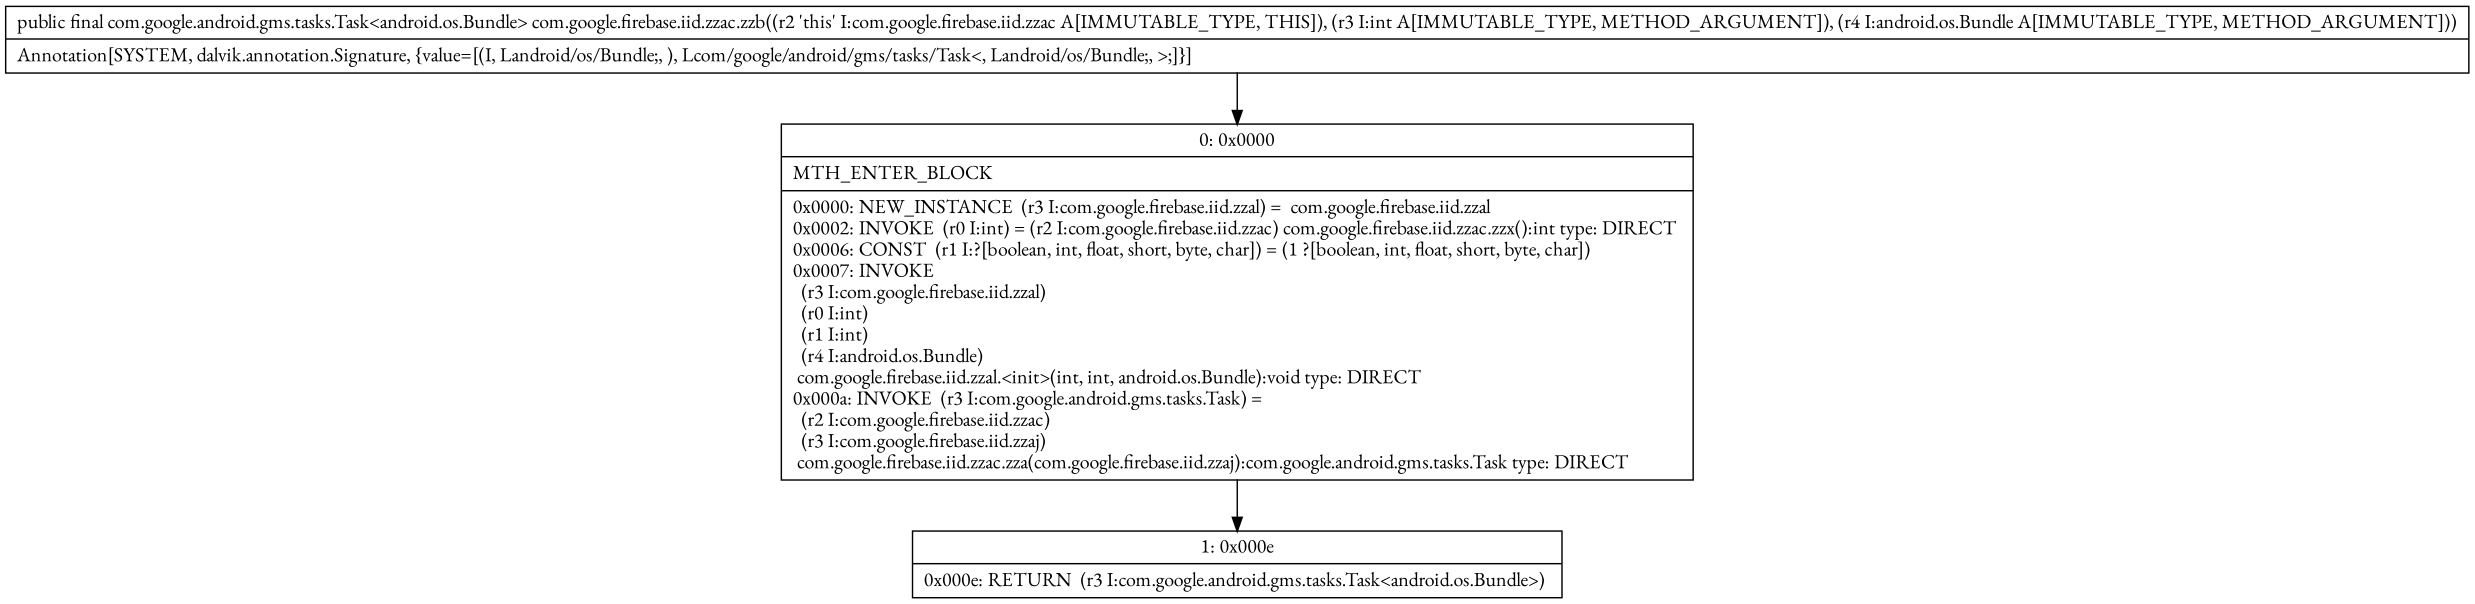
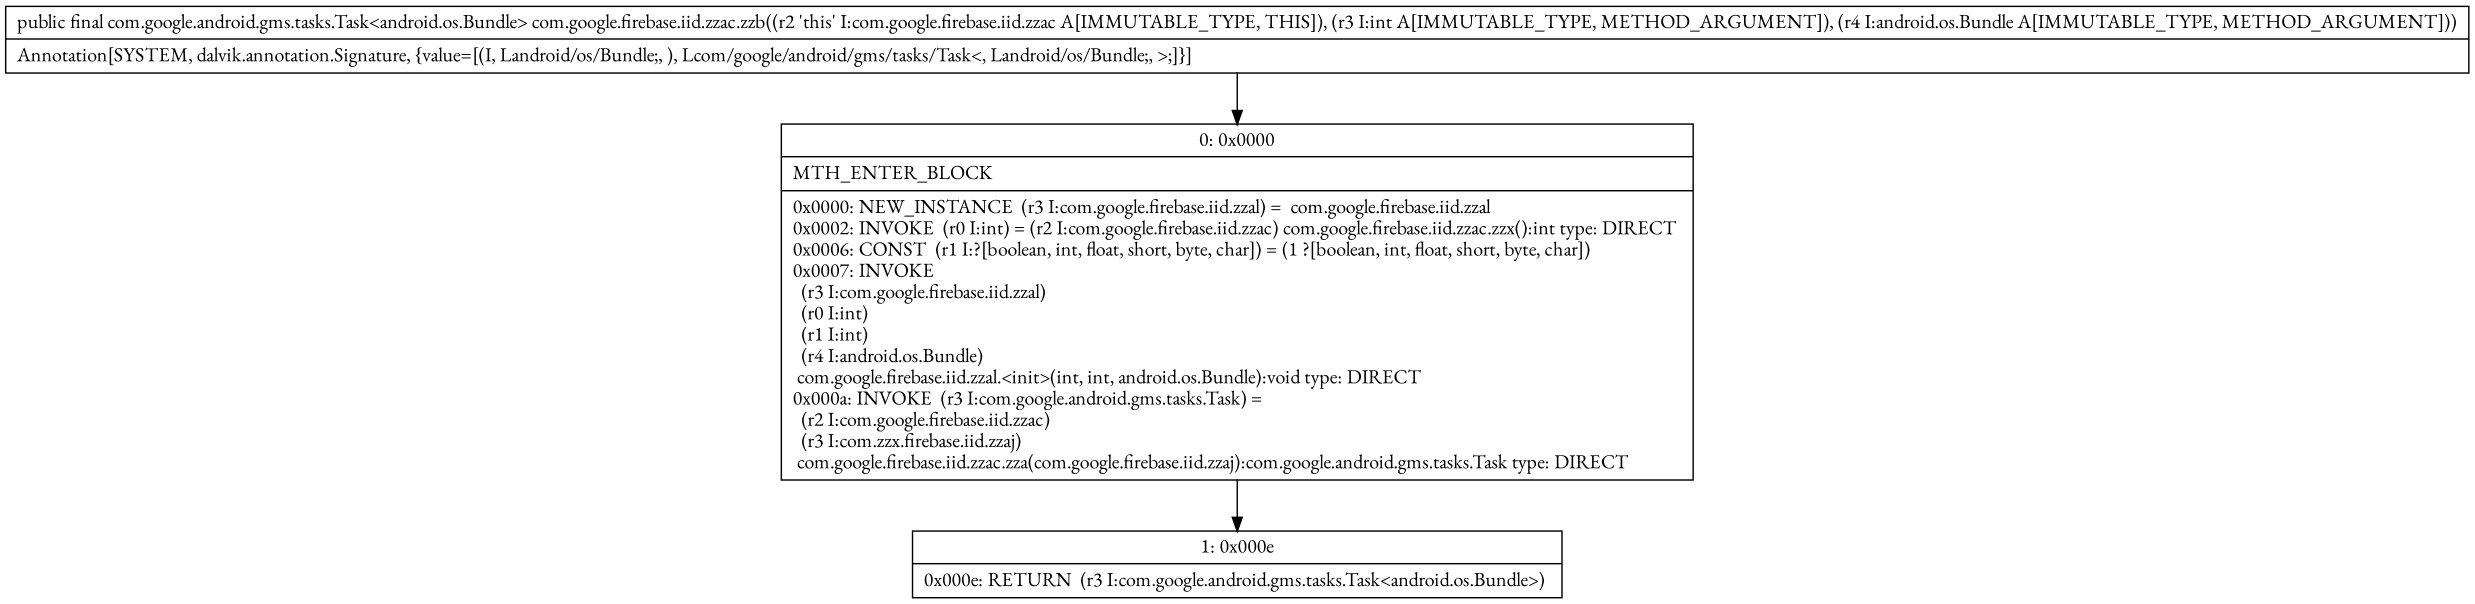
node "0: 0x0000": text "(r3 I:com.google.firebase.iid.zzaj)" -> "(r3 I:com.zzx.firebase.iid.zzaj)"
